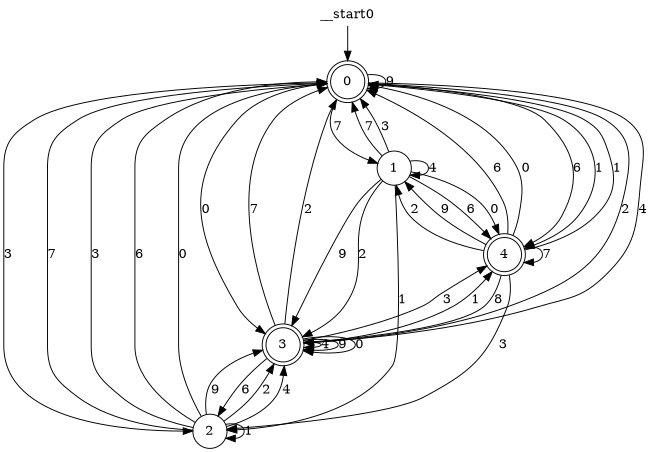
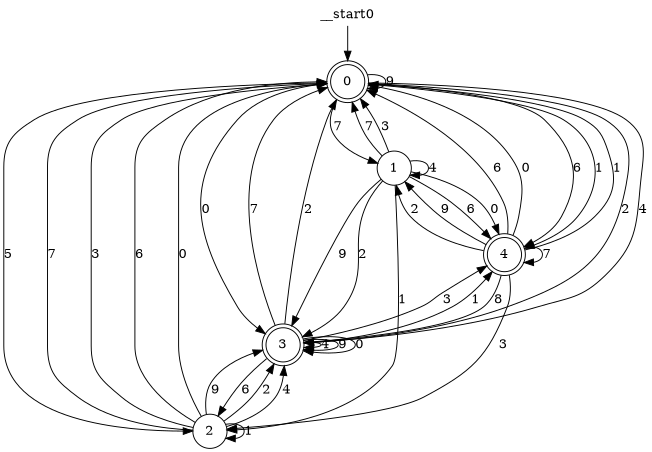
edge "0" -> "2": label "3" -> "5"
